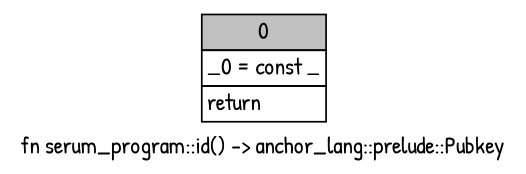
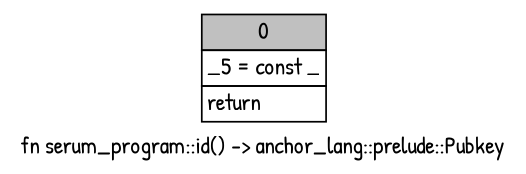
node "0": text "_0 = const _" -> "_5 = const _"
